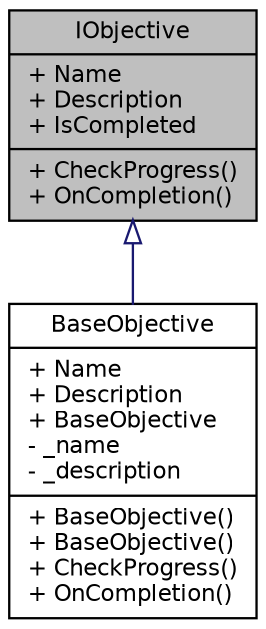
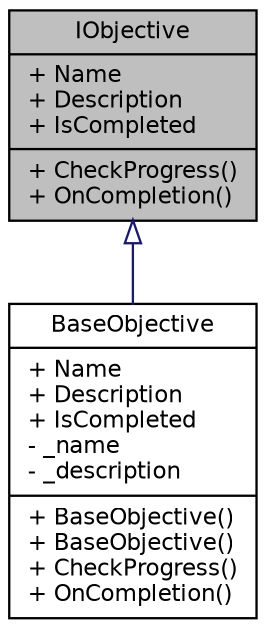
node "BaseObjective": text "+ BaseObjective" -> "+ IsCompleted"
